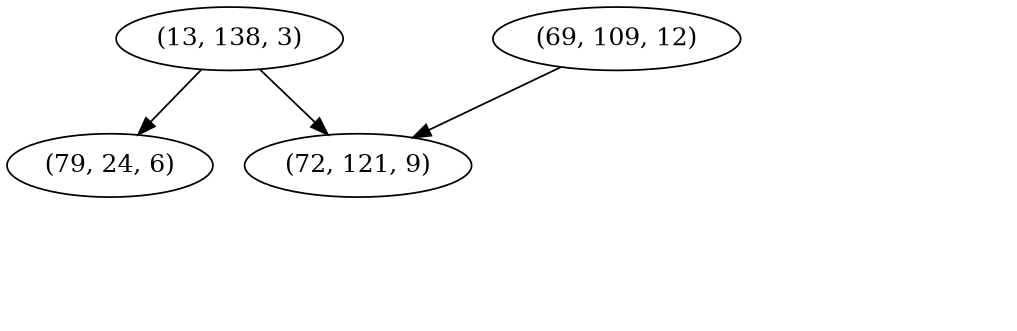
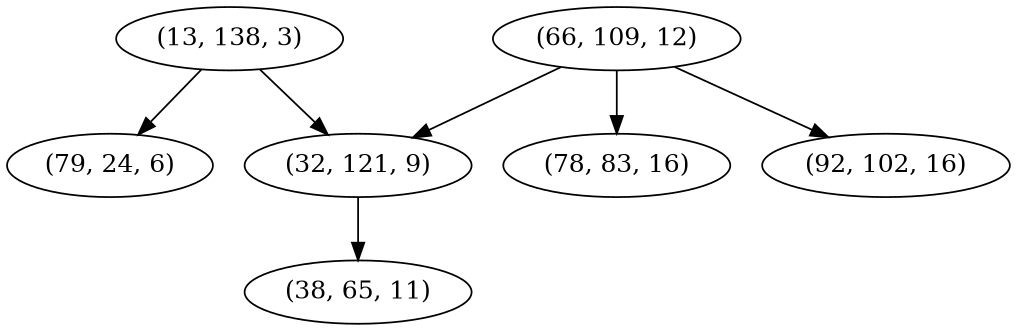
node "(69, 109, 12)": label "(69, 109, 12)" -> "(66, 109, 12)"
node "(72, 121, 9)": label "(72, 121, 9)" -> "(32, 121, 9)"
node "(78, 83, 16)": added
node "(92, 102, 16)": added
node "(38, 65, 11)": added
